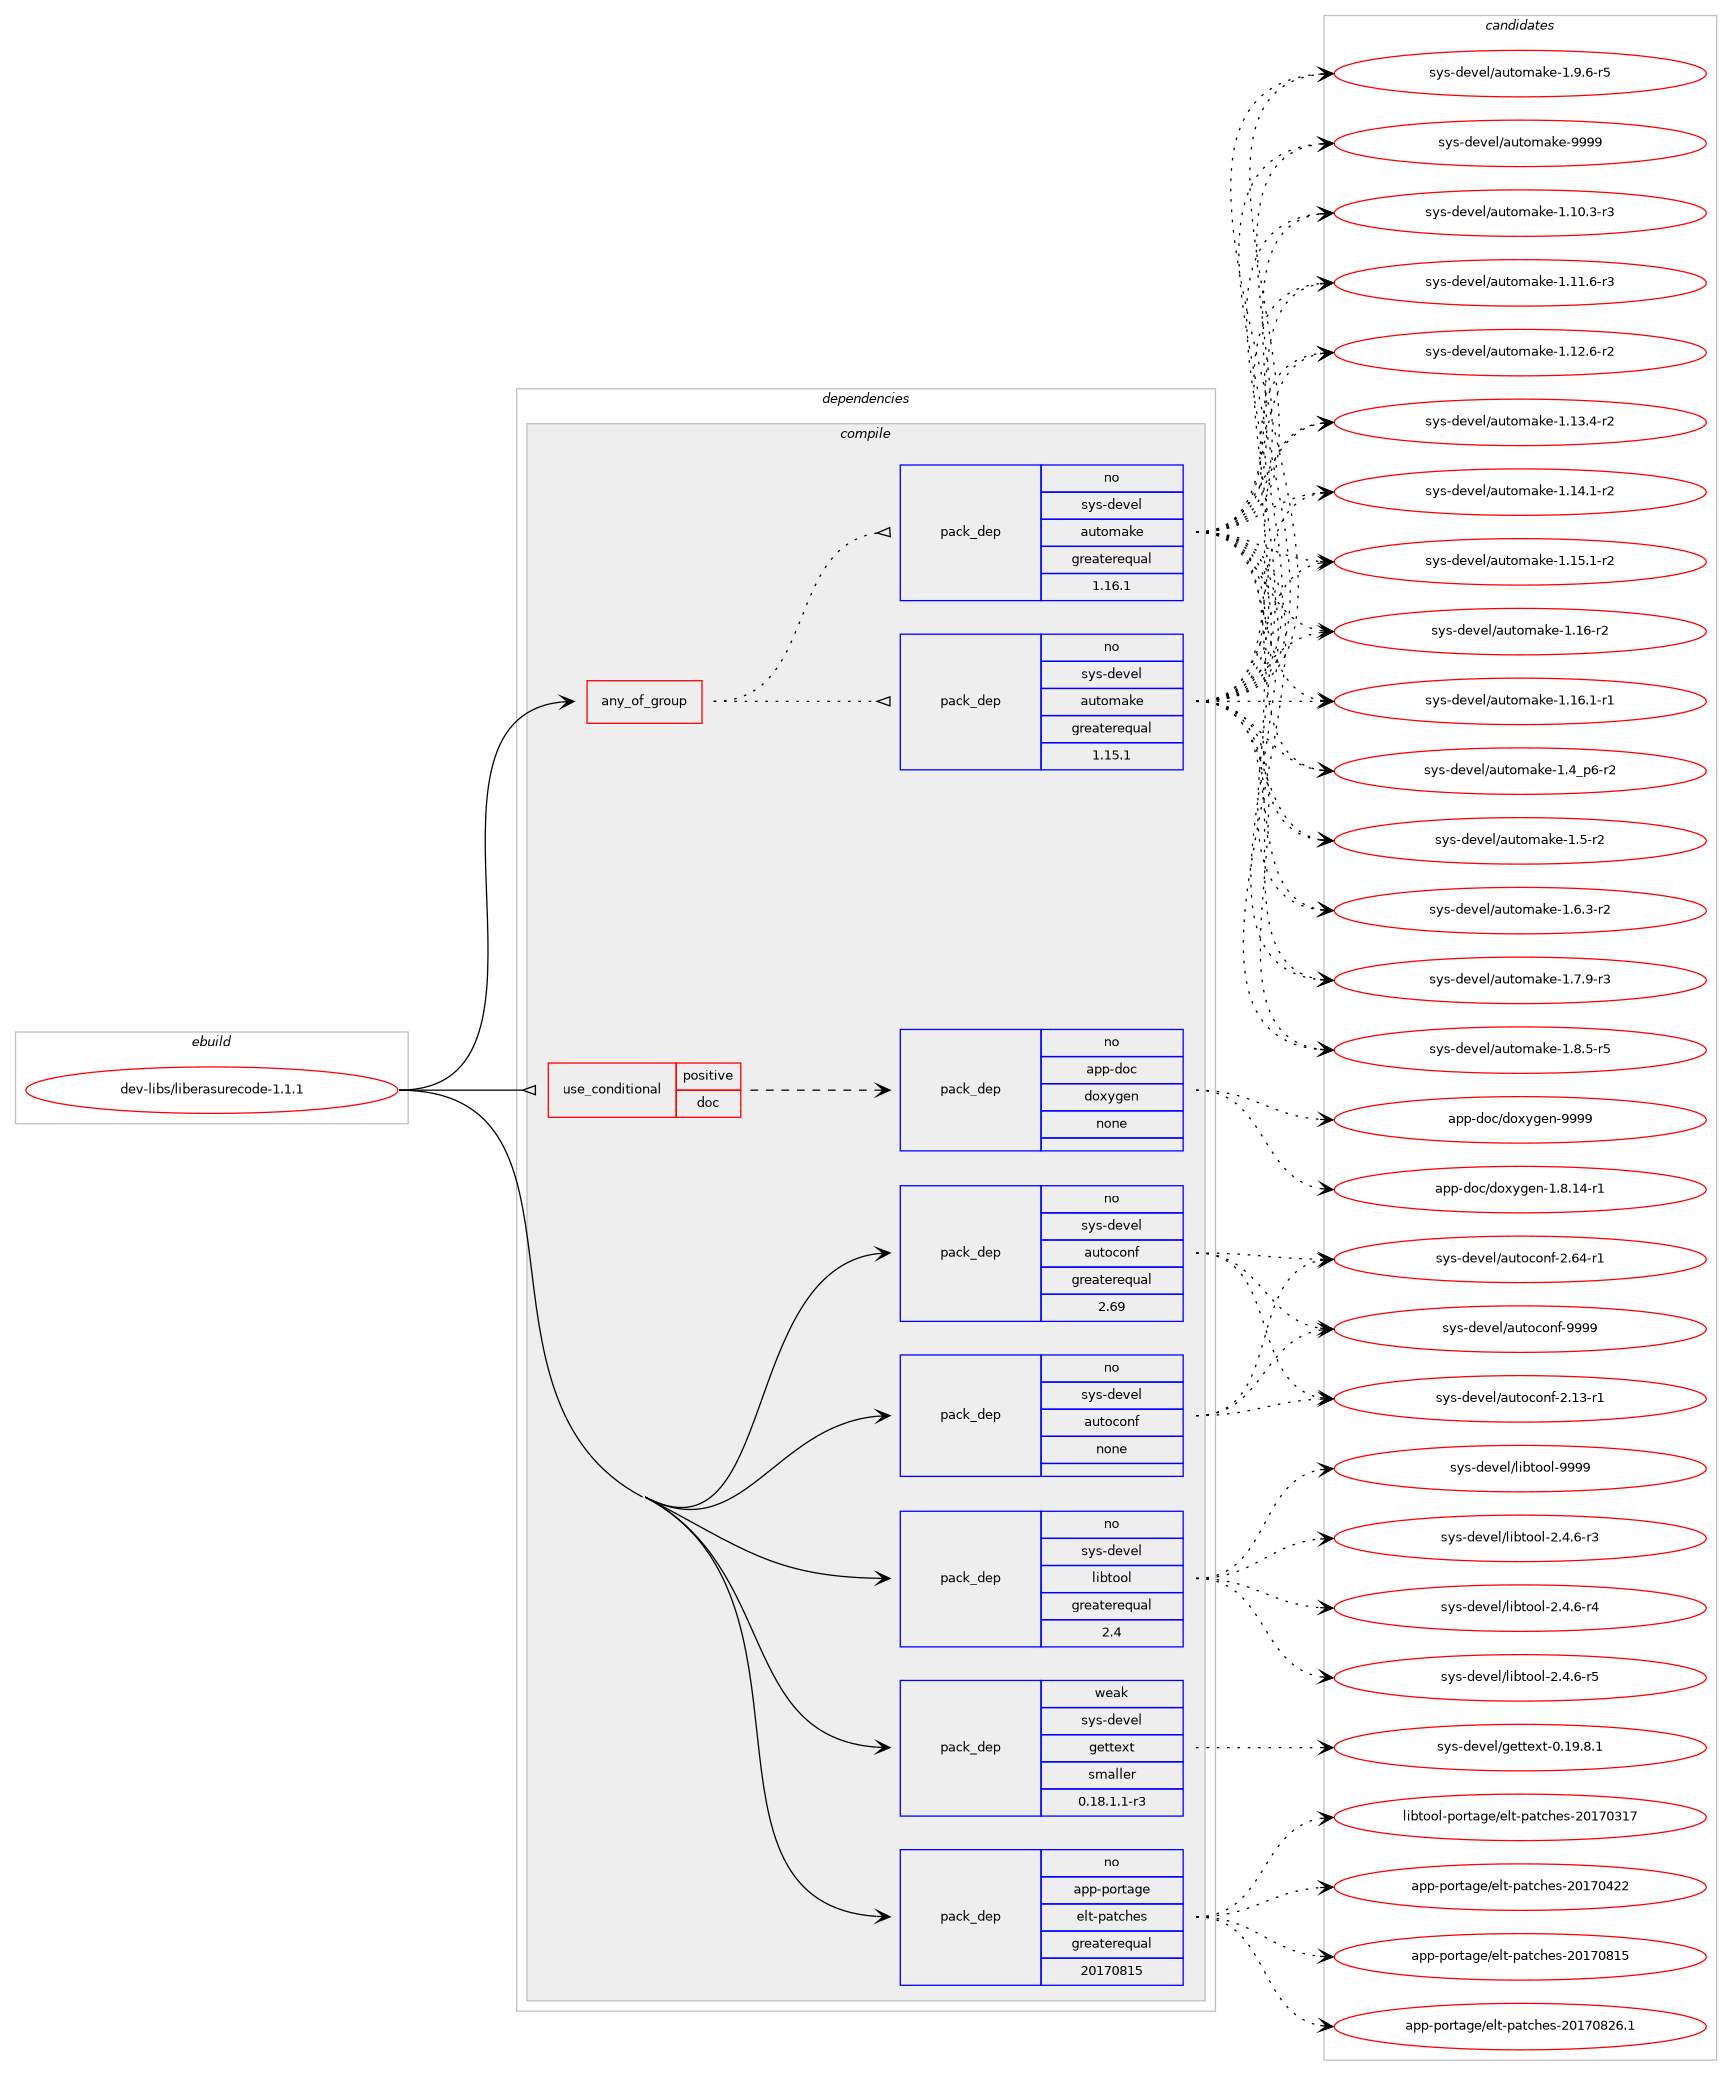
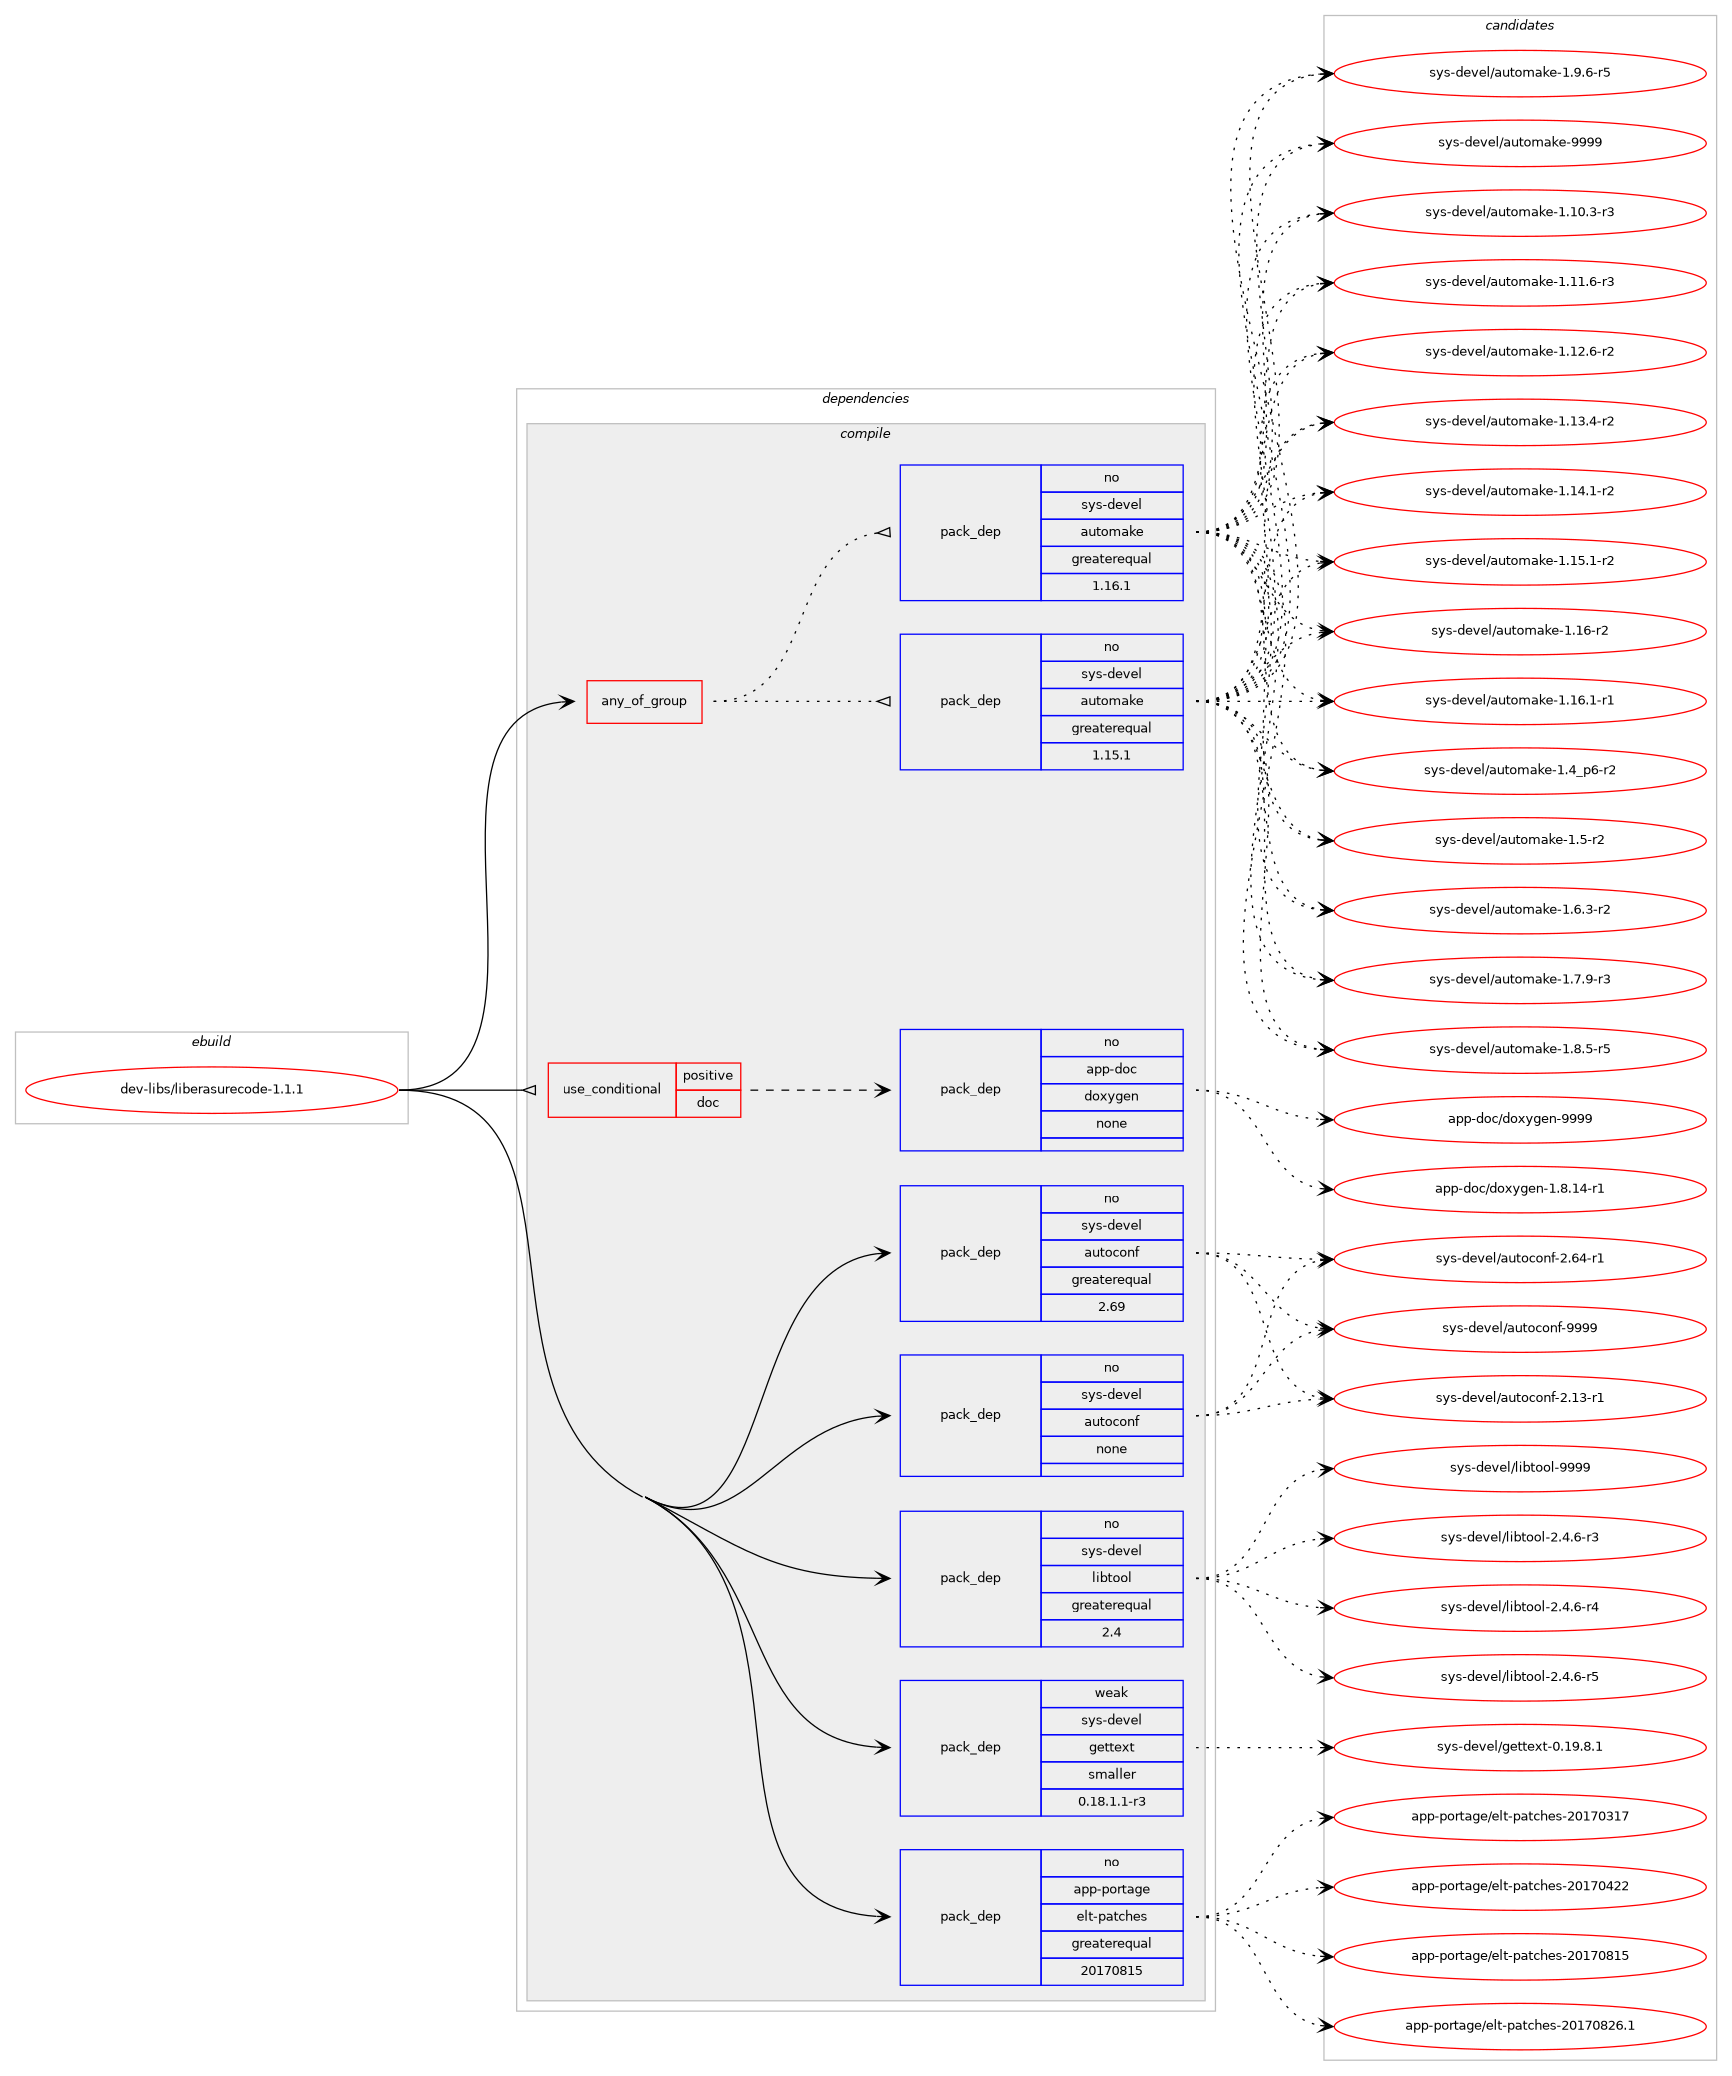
node "libtool-portage/elt-patches-20170317": label "libtool-portage/elt-patches-20170317" -> "app-portage/elt-patches-20170317"
